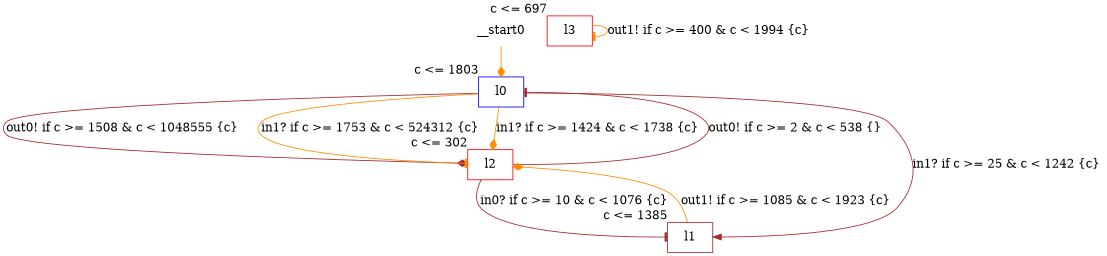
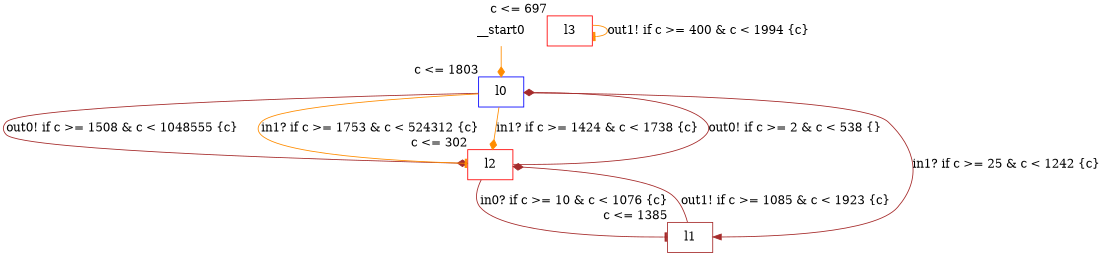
edge "l2 c <= 302" -> "l0 c <= 1803": arrowhead tee -> diamond
edge "l1 c <= 1385" -> "l2 c <= 302": color darkorange -> brown
